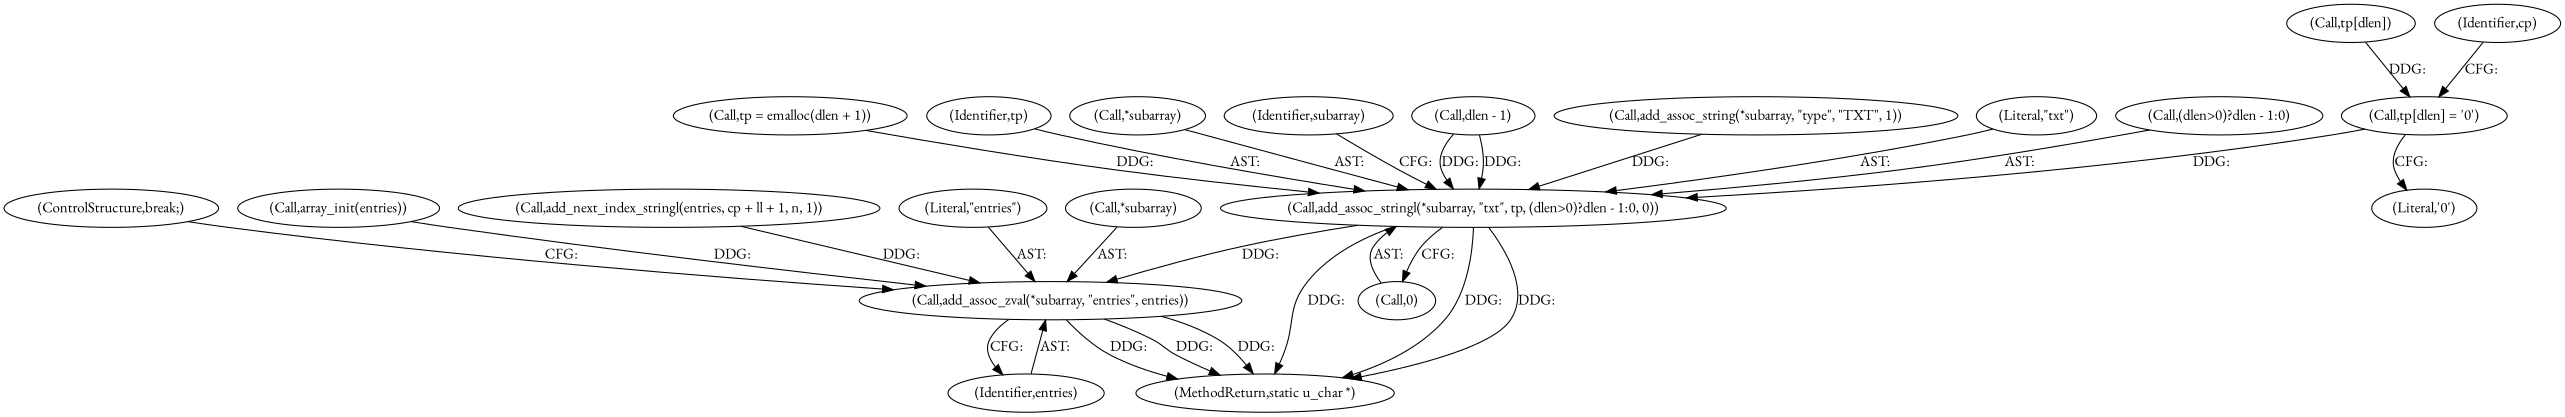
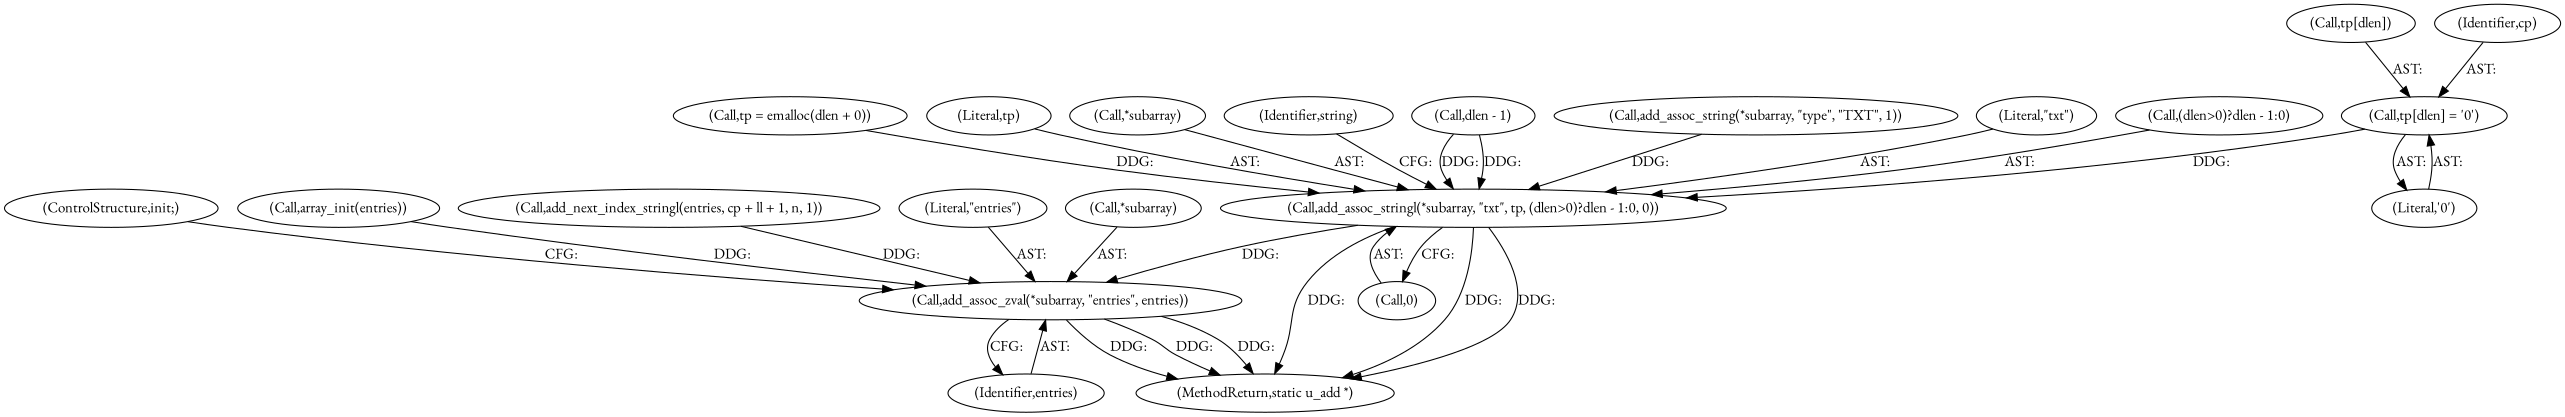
edge "(Call,tp[dlen])" -> "(Call,tp[dlen] = '0')": label "DDG: " -> "AST: "
edge "(Identifier,cp)" -> "(Call,tp[dlen] = '0')": label "CFG: " -> "AST: "
node "(Call,tp = emalloc(dlen + 1))": label "(Call,tp = emalloc(dlen + 1))" -> "(Call,tp = emalloc(dlen + 0))"
node "(Identifier,tp)": label "(Identifier,tp)" -> "(Literal,tp)"
node "(Identifier,subarray)": label "(Identifier,subarray)" -> "(Identifier,string)"
edge "(Call,tp[dlen] = '0')" -> "(Literal,'0')": label "CFG: " -> "AST: "
edge "(Literal,'0')" -> "(Call,tp[dlen] = '0')": added, label "AST:"
node "(ControlStructure,break;)": label "(ControlStructure,break;)" -> "(ControlStructure,init;)"
node "(MethodReturn,static u_char *)": label "(MethodReturn,static u_char *)" -> "(MethodReturn,static u_add *)"
